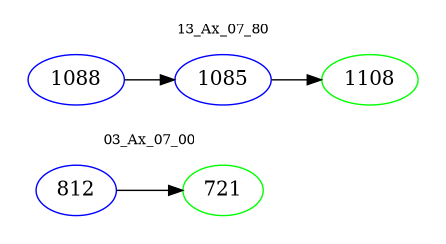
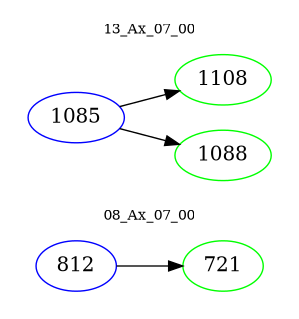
cluster "13_Ax_07_80": label "13_Ax_07_80" -> "13_Ax_07_00"
node "1088": color blue -> green
edge "1088" -> "1085": reversed
cluster "03_Ax_07_00": label "03_Ax_07_00" -> "08_Ax_07_00"
